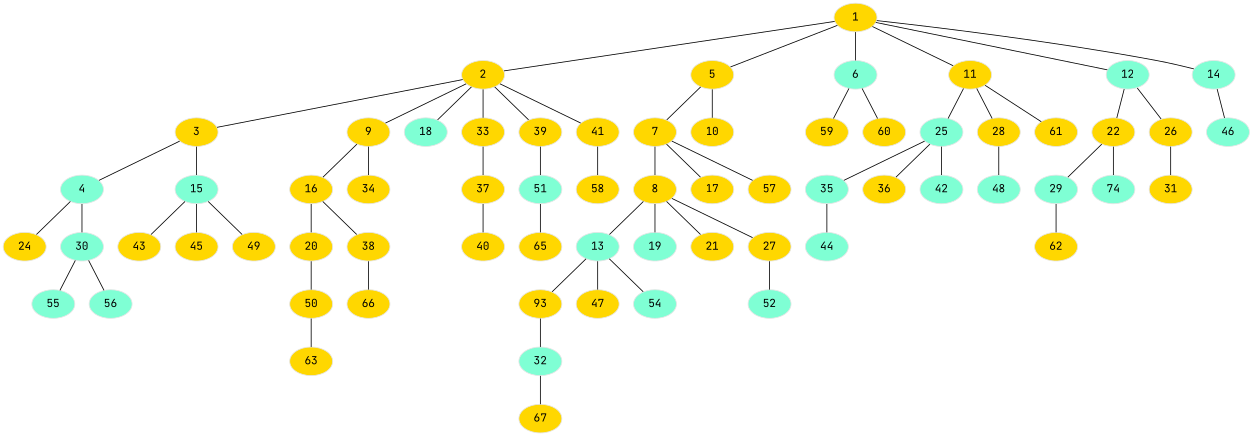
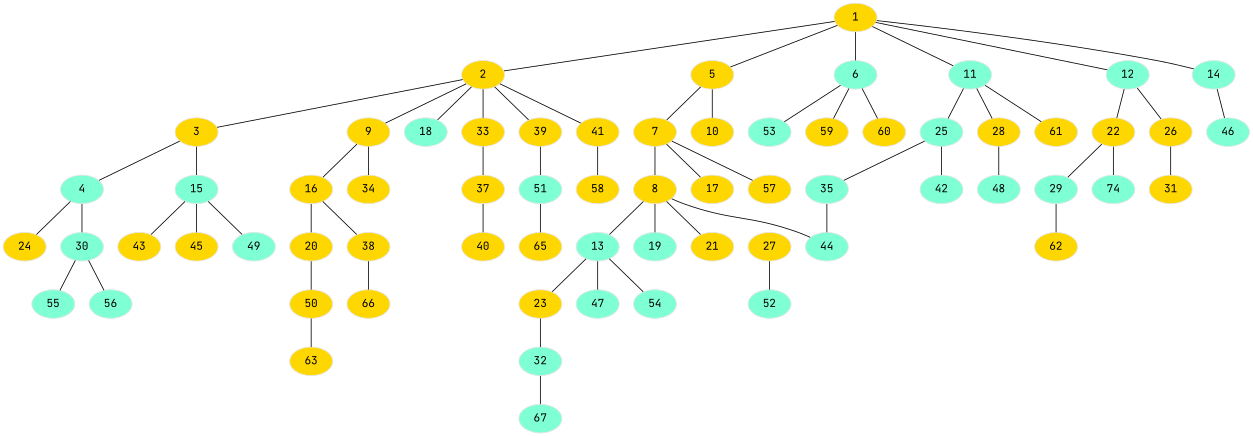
node "11": fillcolor gold -> aquamarine
node "53": added
node "36": removed
edge "8" -- "27": now "8" -- "44"
node "49": fillcolor gold -> aquamarine
node "93": label "93" -> "23"
node "47": fillcolor gold -> aquamarine
node "67": fillcolor gold -> aquamarine
